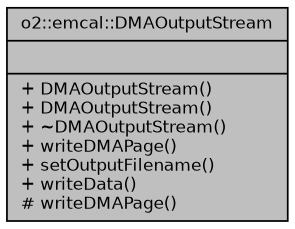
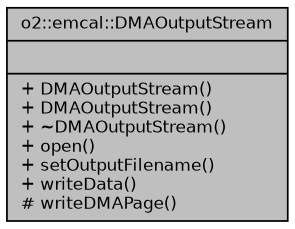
node "o2::emcal::DMAOutputStream": text "+ writeDMAPage()" -> "+ open()"
